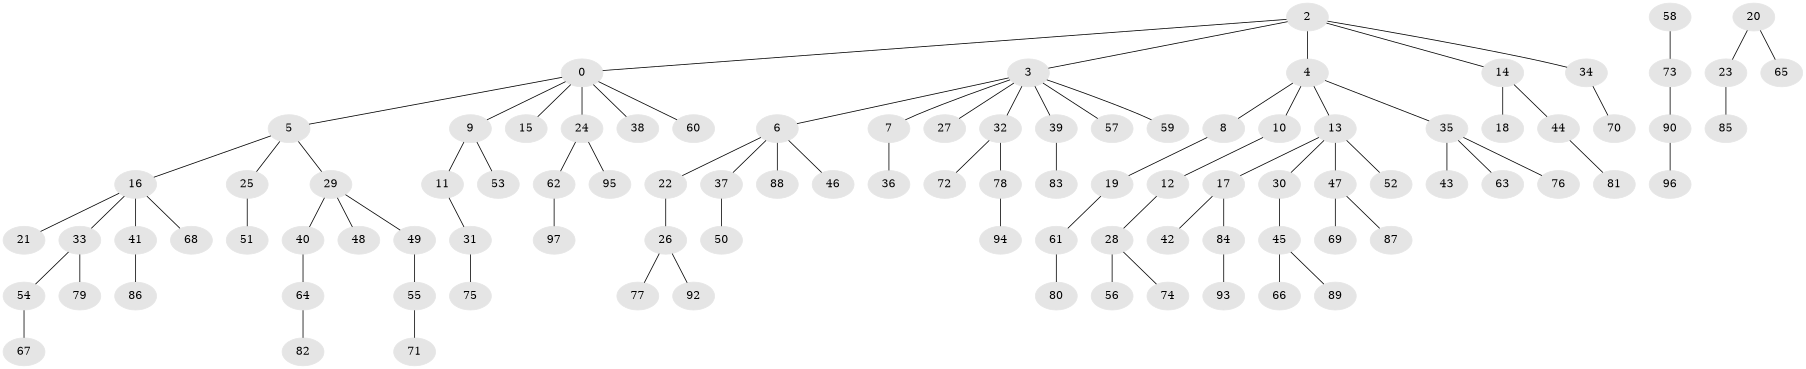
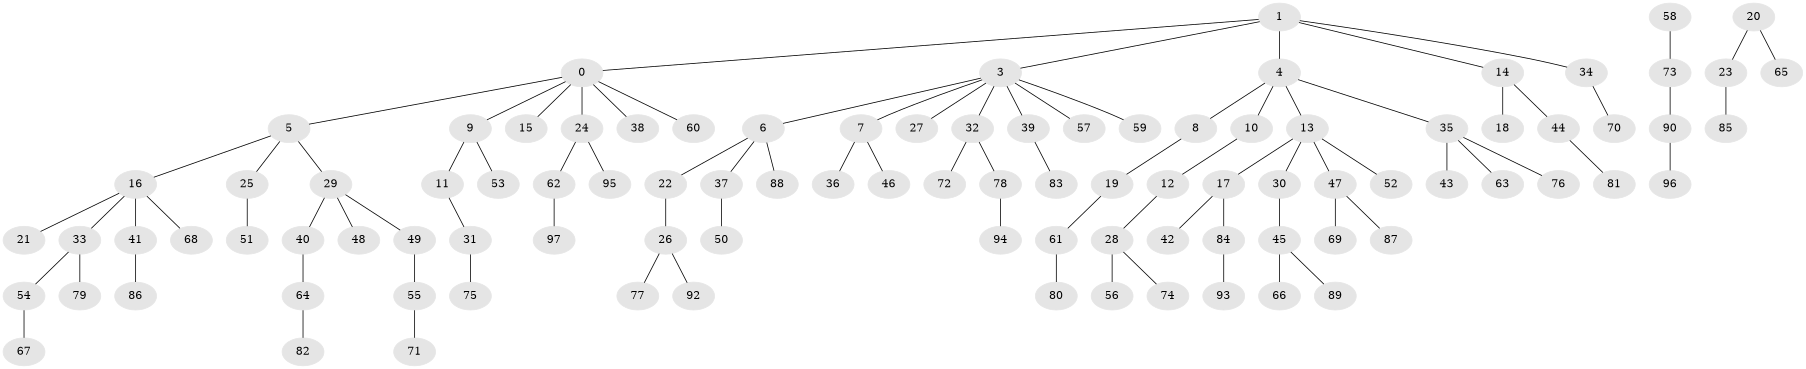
node "2": label "2" -> "1"
edge "6" -- "46": now "7" -- "46"
